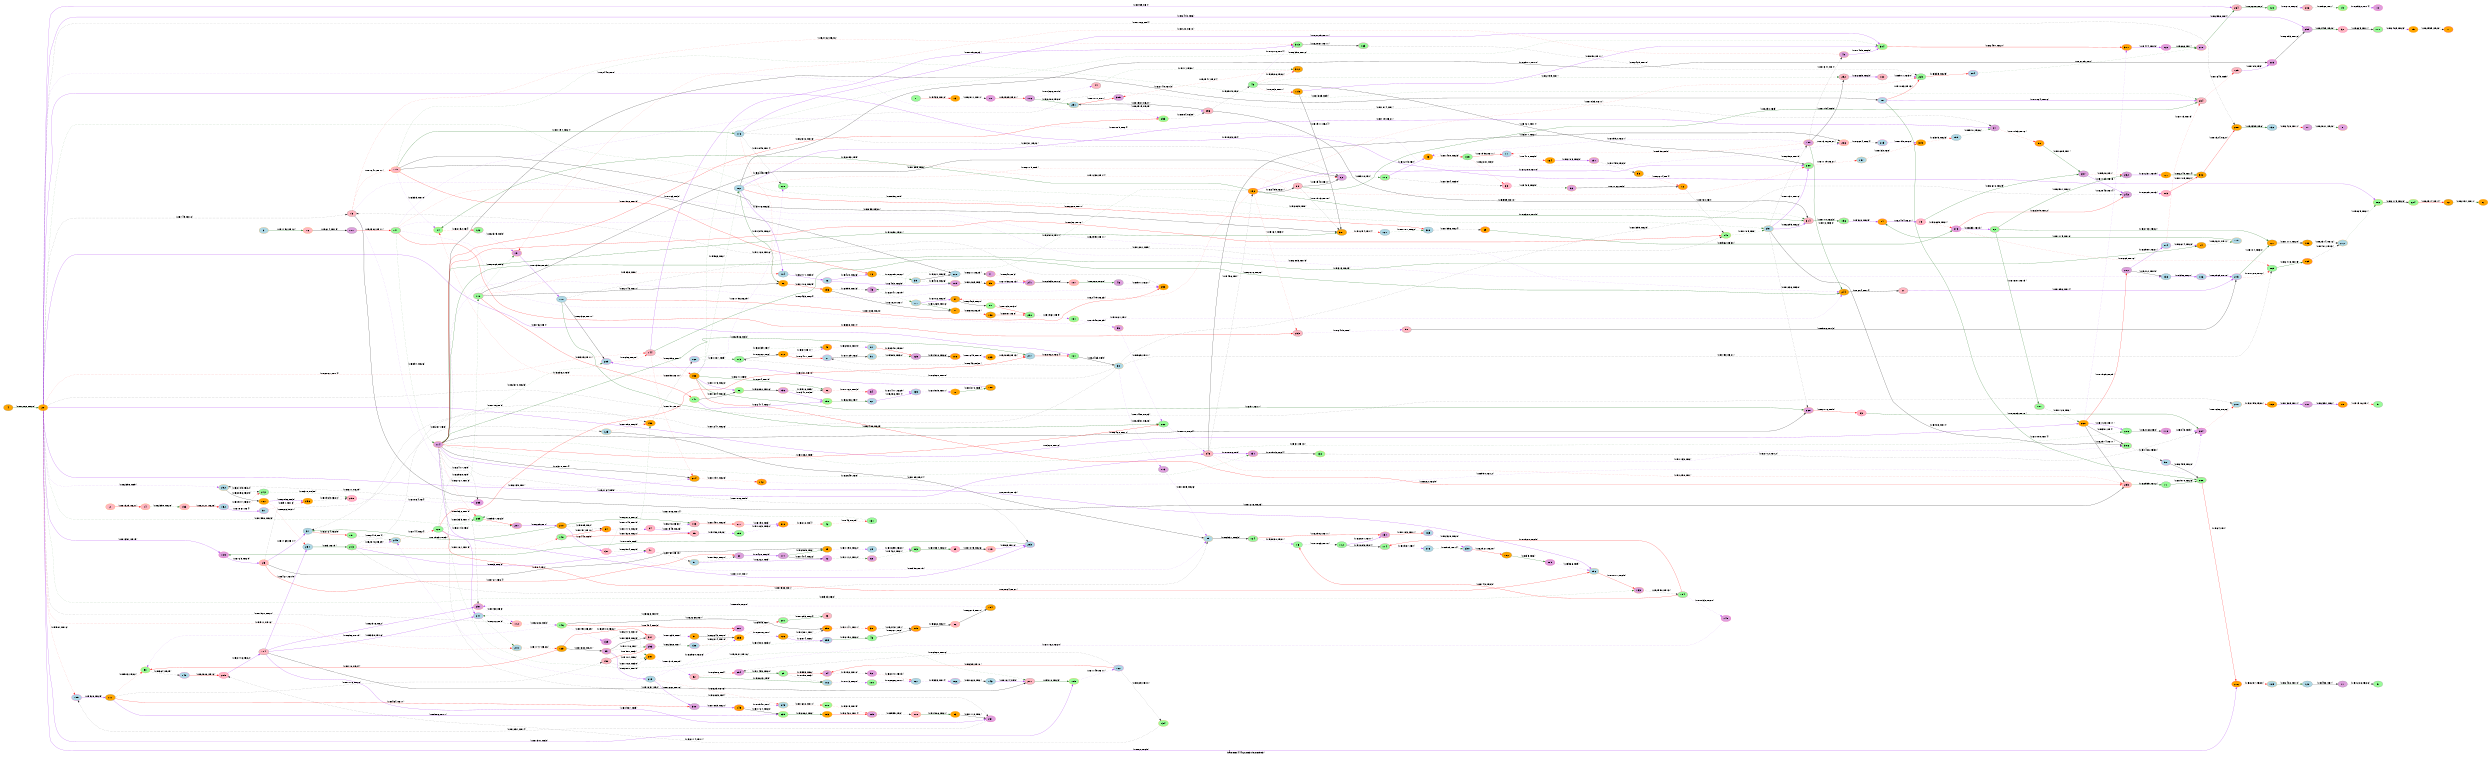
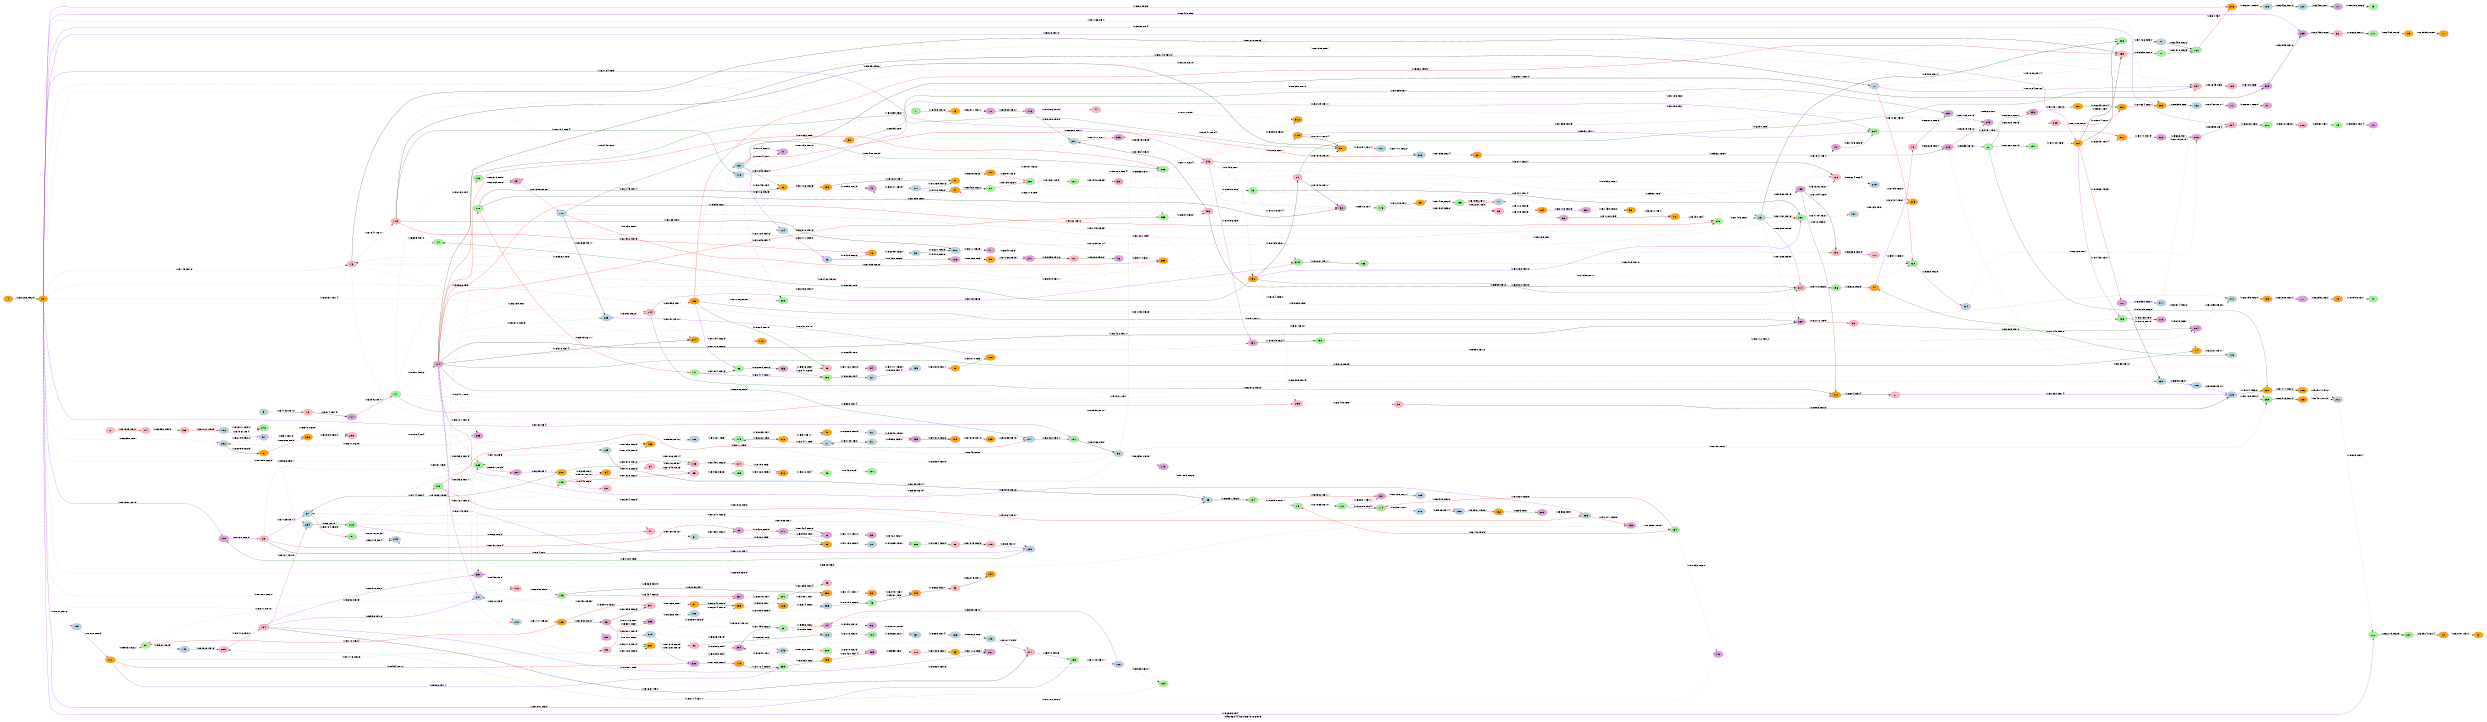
node "195": removed
edge "78" -> "266": style solid -> dotted
edge "60" -> "177": color purple -> red
edge "261" -> "155": removed, label "(w=1257,t=14)"
